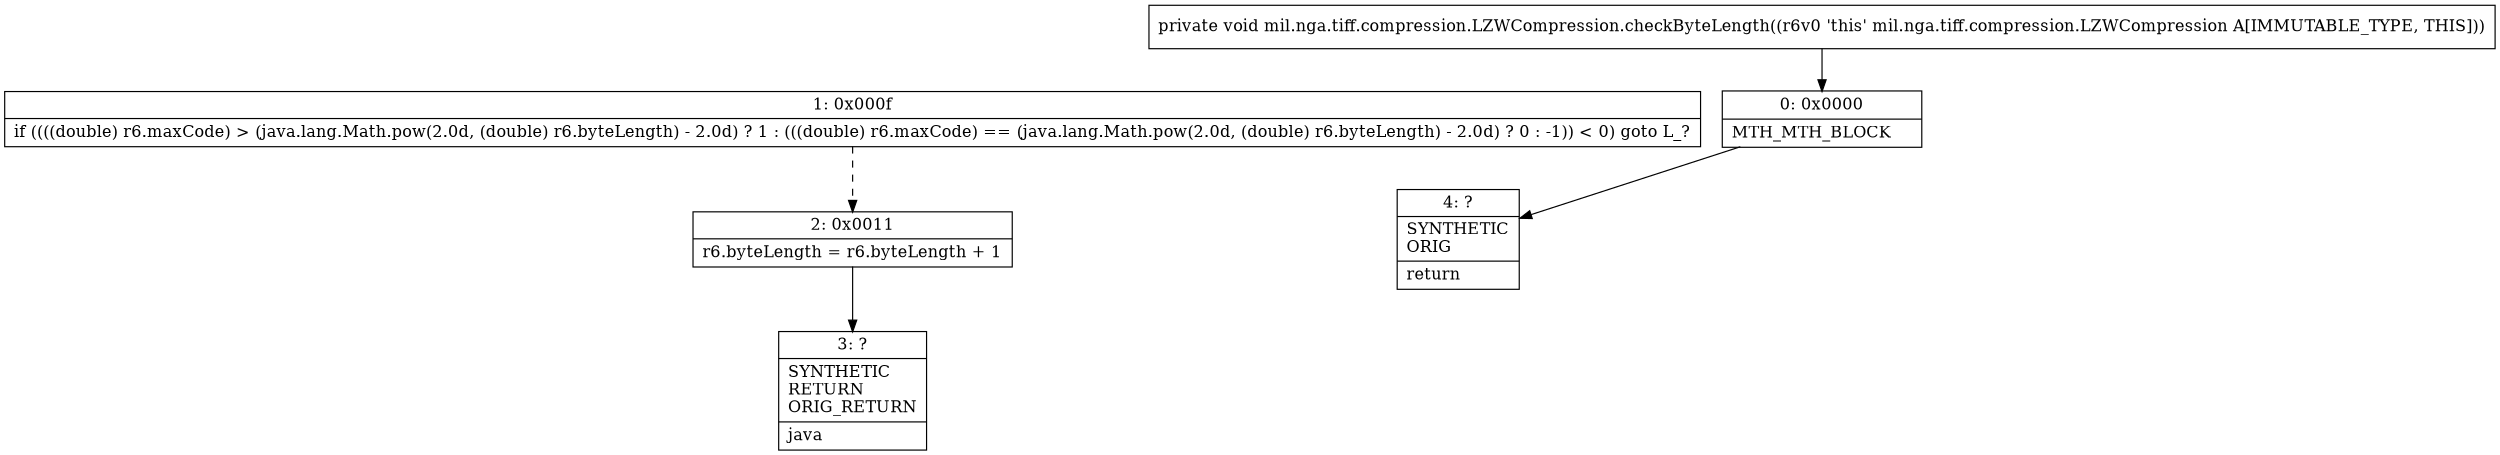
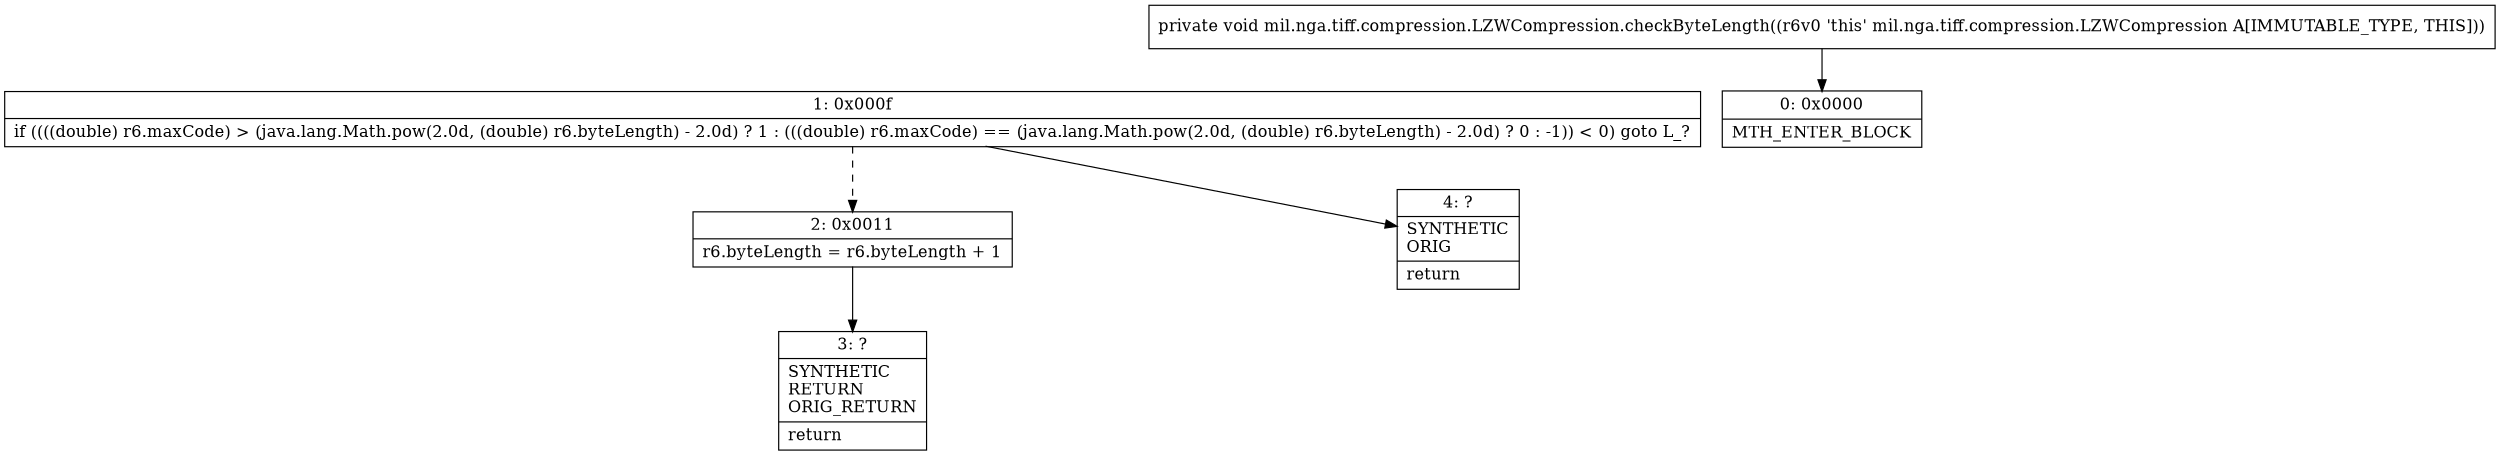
node "0: 0x0000": text "MTH_MTH_BLOCK" -> "MTH_ENTER_BLOCK"
edge "0: 0x0000" -> "4: ?": now "1: 0x000f" -> "4: ?"
node "3: ?": text "java" -> "return"
